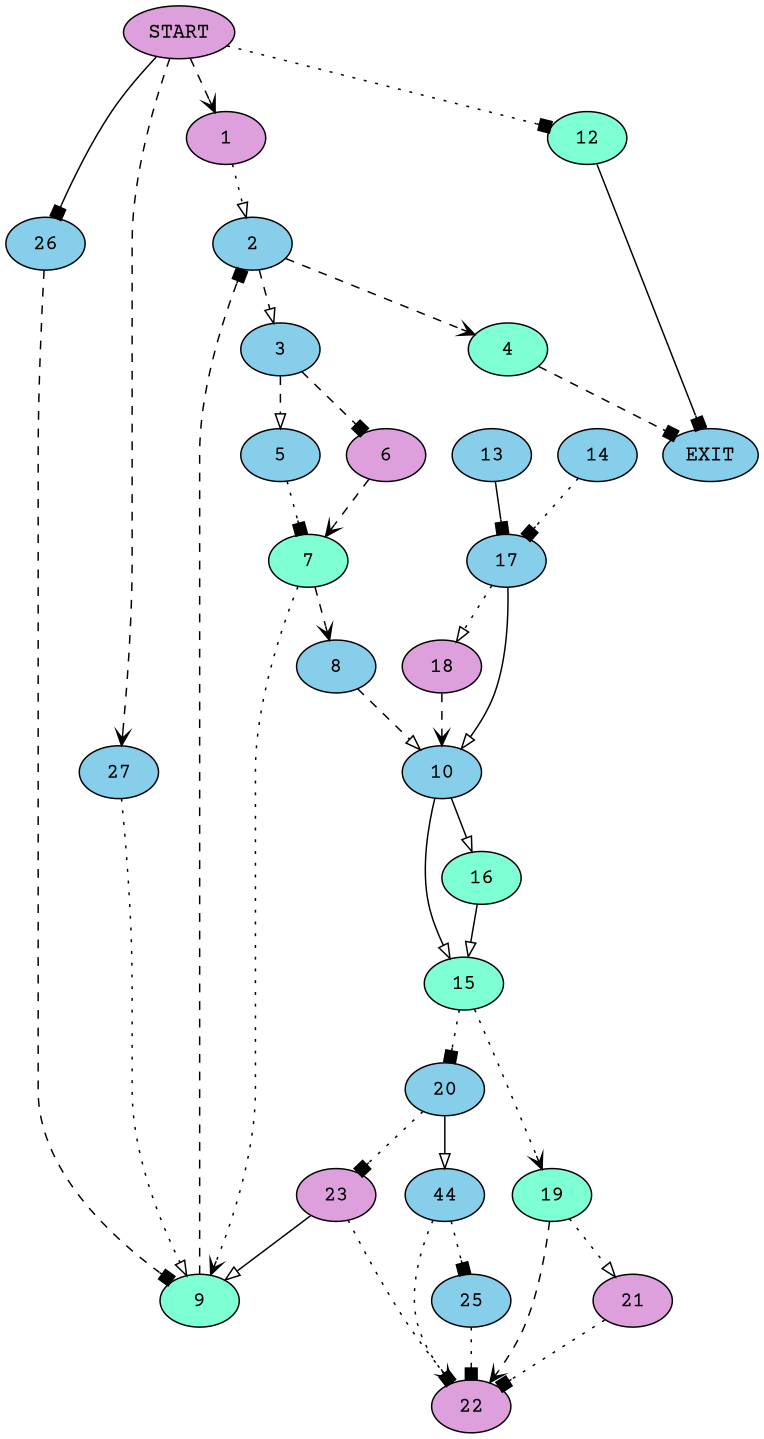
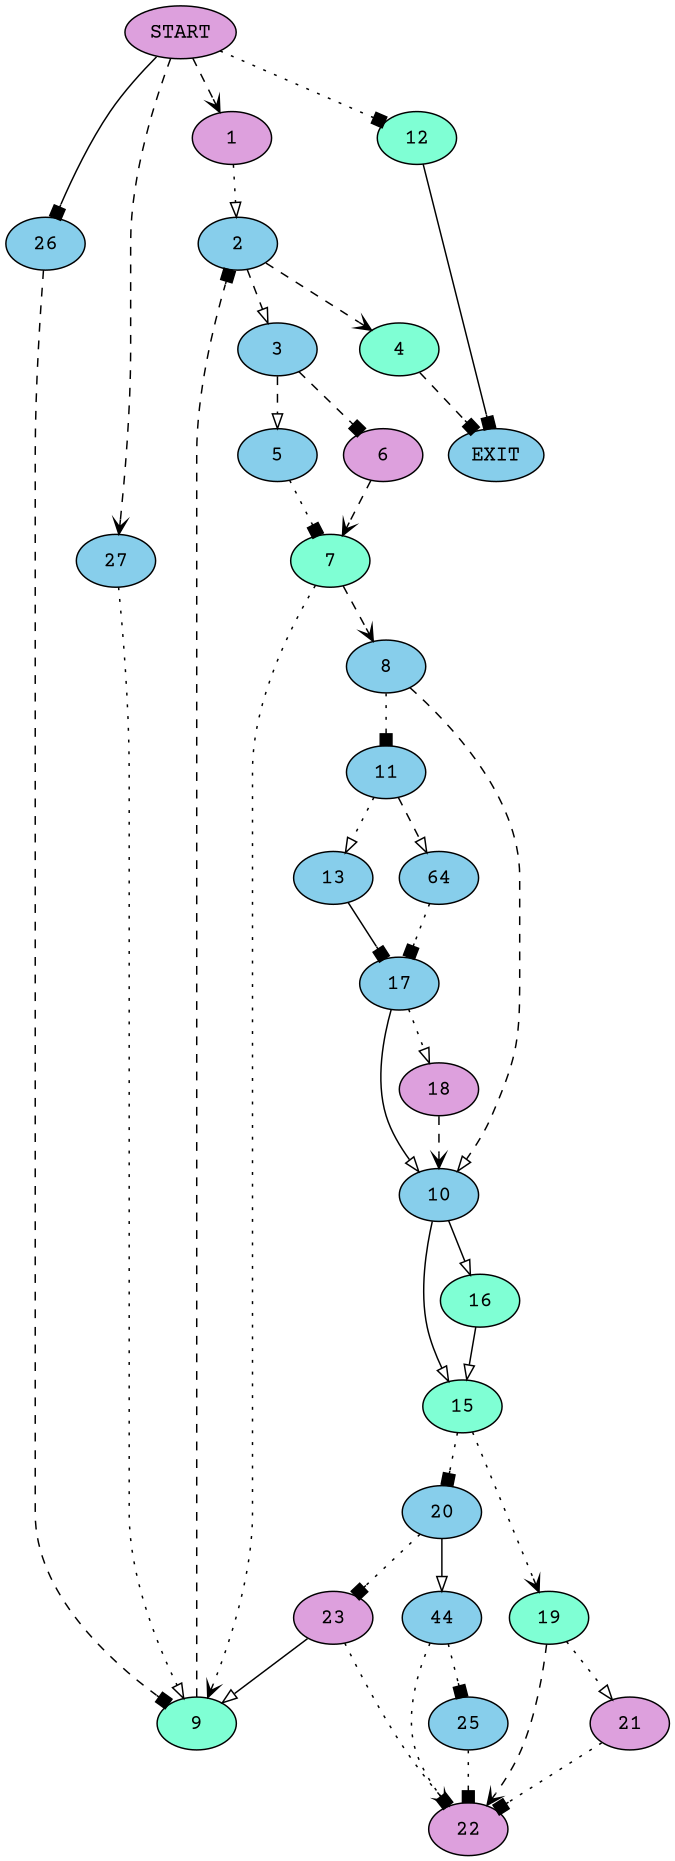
node "14": label "14" -> "64"
node "11": added
